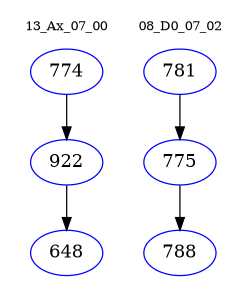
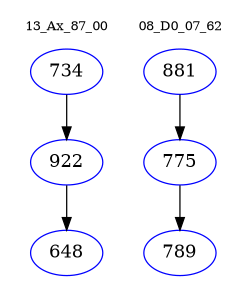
cluster "13_Ax_07_00": label "13_Ax_07_00" -> "13_Ax_87_00"
cluster "08_D0_07_02": label "08_D0_07_02" -> "08_D0_07_62"
node "774": label "774" -> "734"
node "781": label "781" -> "881"
node "788": label "788" -> "789"
